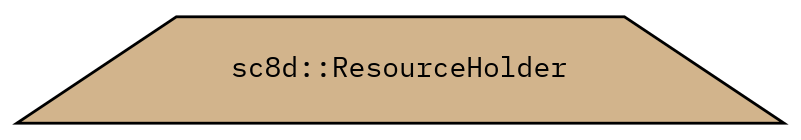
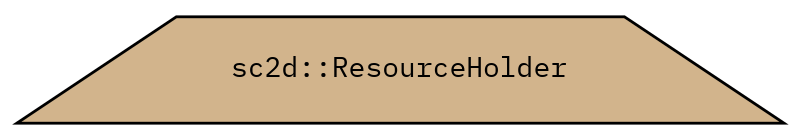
node "sc8d::ResourceHolder": label "sc8d::ResourceHolder" -> "sc2d::ResourceHolder"
